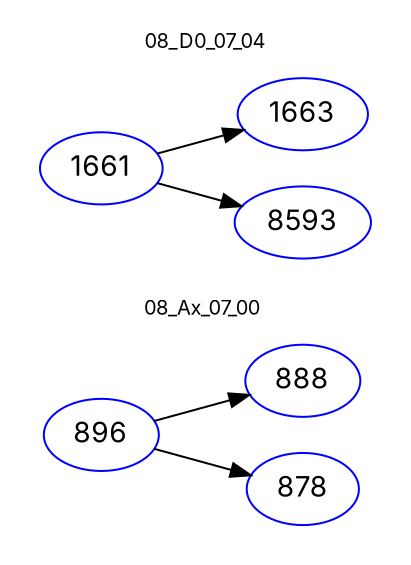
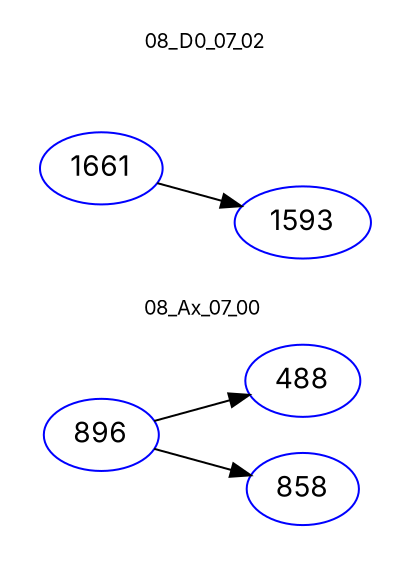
cluster "08_D0_07_04": label "08_D0_07_04" -> "08_D0_07_02"
node "1663": removed
node "8593": label "8593" -> "1593"
node "888": label "888" -> "488"
node "878": label "878" -> "858"
